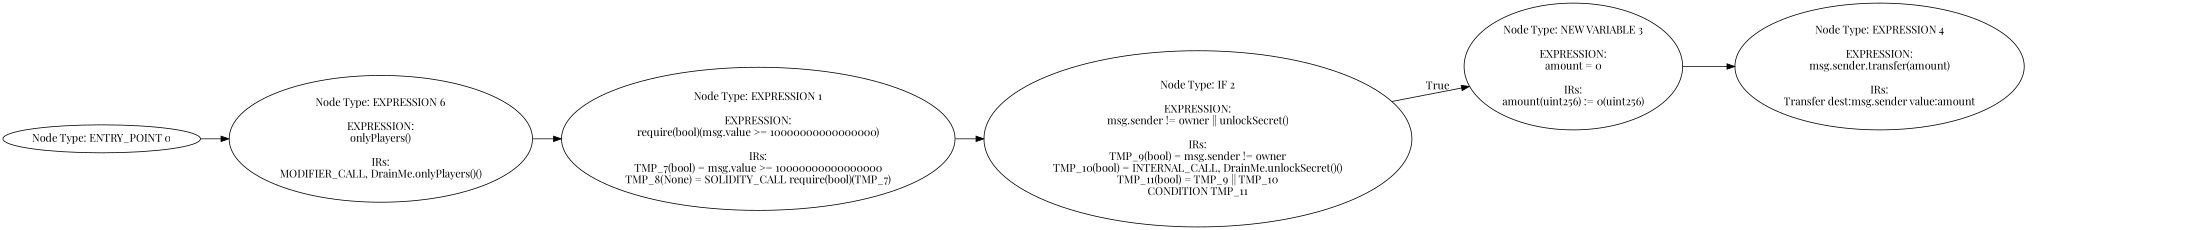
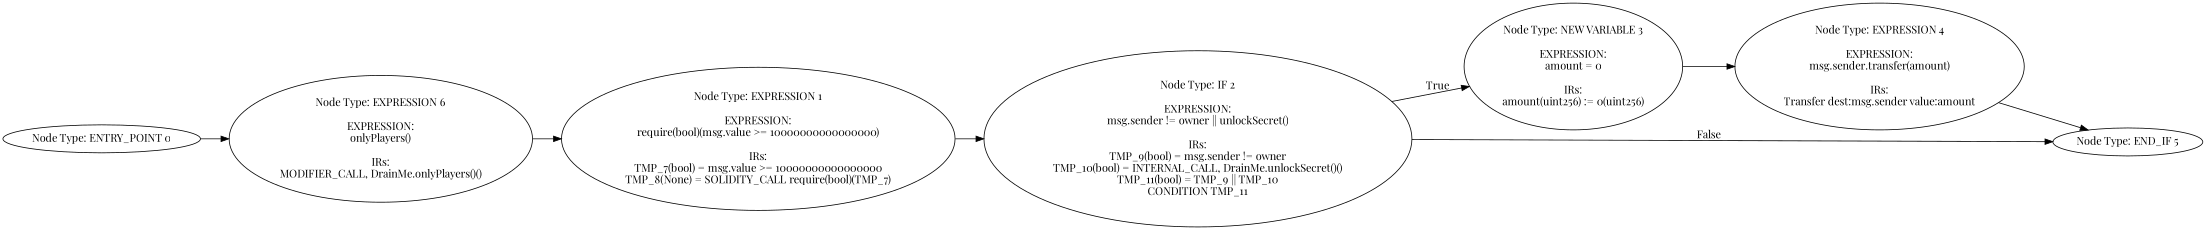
node "Node Type: END_IF 5": added
